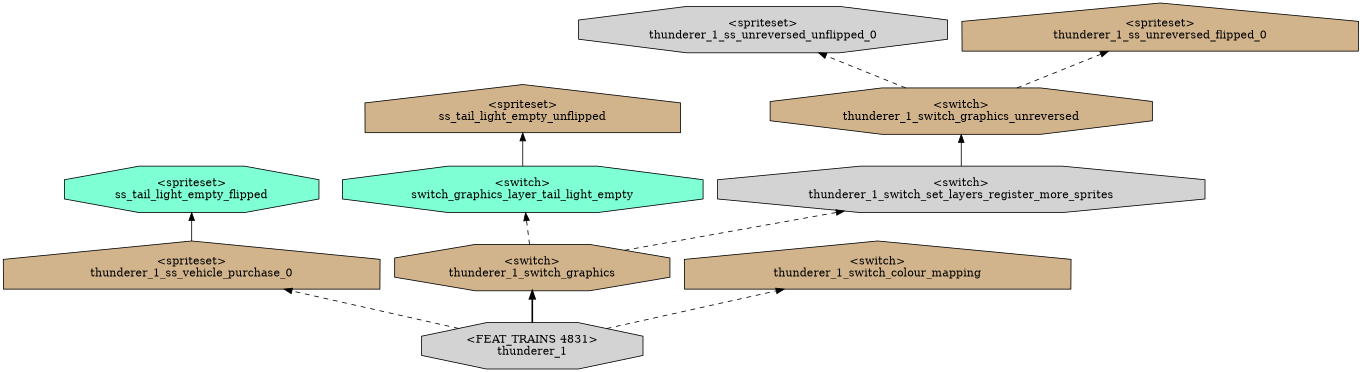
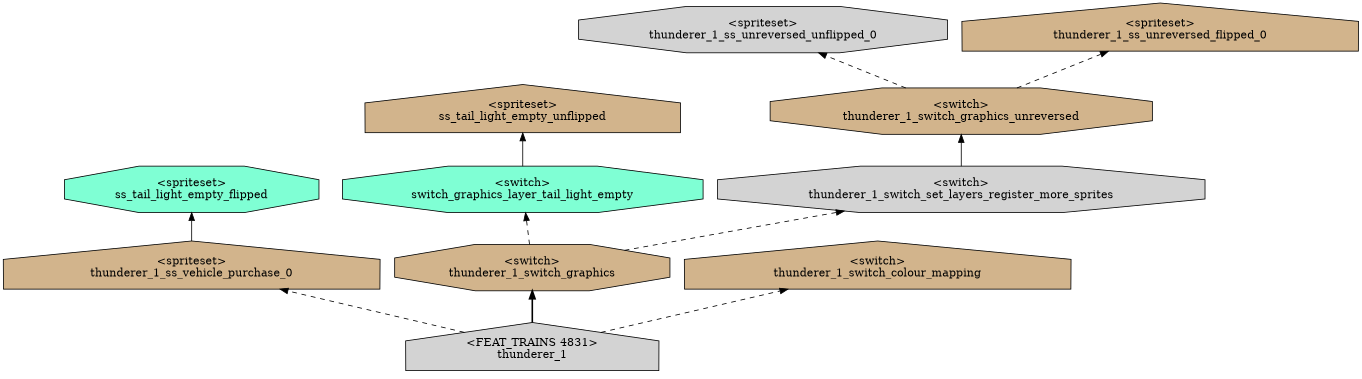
node "<FEAT_TRAINS 4831> thunderer_1": shape octagon -> house
